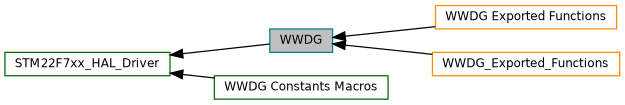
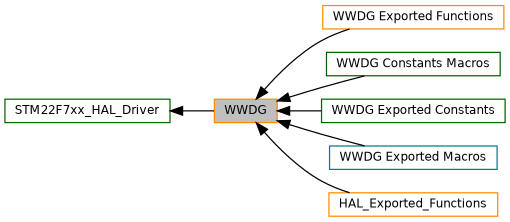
node "WWDG": color teal -> darkorange
node "WWDG_Exported_Functions": label "WWDG_Exported_Functions" -> "HAL_Exported_Functions"
edge "WWDG Constants Macros" -> "STM22F7xx_HAL_Driver": now "WWDG Constants Macros" -> "WWDG"
node "WWDG Exported Constants": added
node "WWDG Exported Macros": added
